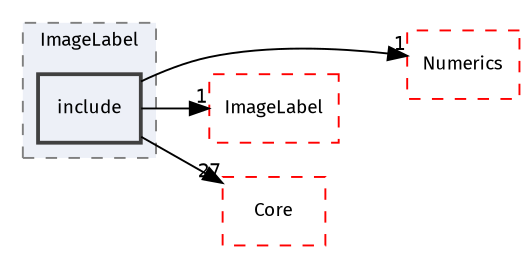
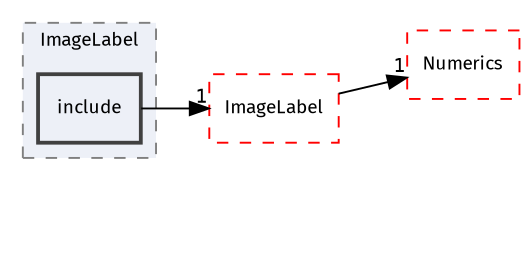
edge "include" -> "Numerics": now "ImageLabel" -> "Numerics"
node "Core": removed
